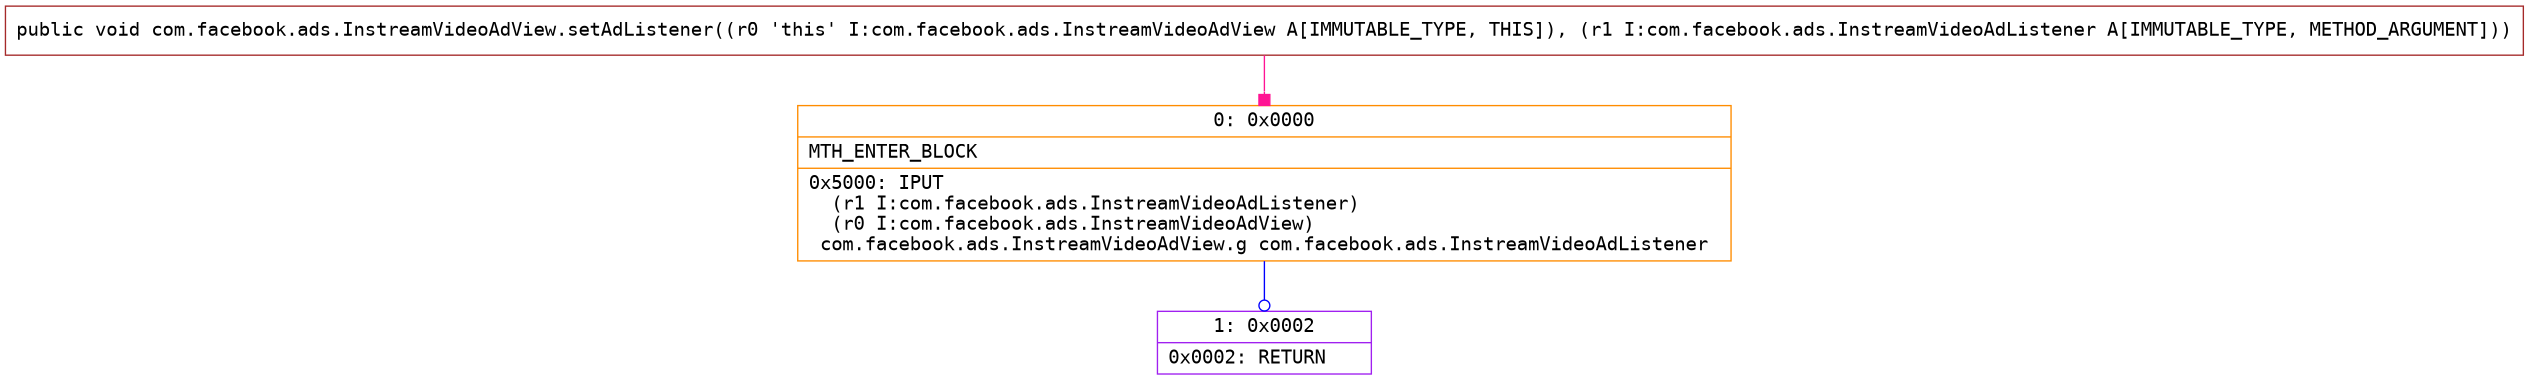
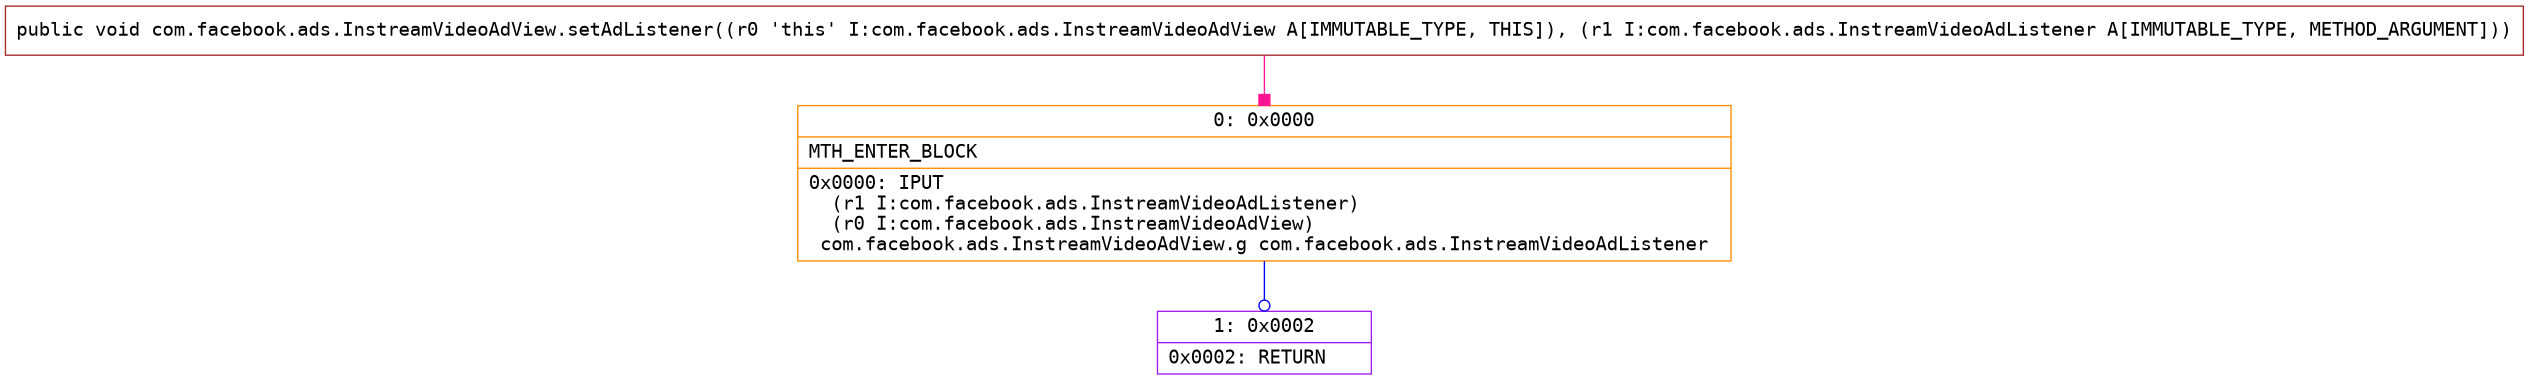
node "0: 0x0000": text "0x5000: IPUT" -> "0x0000: IPUT"
